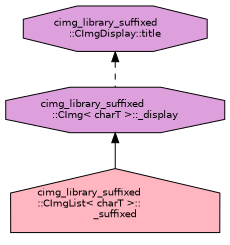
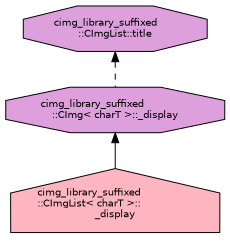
node "cimg_library_suffixed ::CImgDisplay::title": label "cimg_library_suffixed ::CImgDisplay::title" -> "cimg_library_suffixed ::CImgList::title"
node "cimg_library_suffixed ::CImgList< charT >:: _suffixed": label "cimg_library_suffixed ::CImgList< charT >:: _suffixed" -> "cimg_library_suffixed ::CImgList< charT >:: _display"
